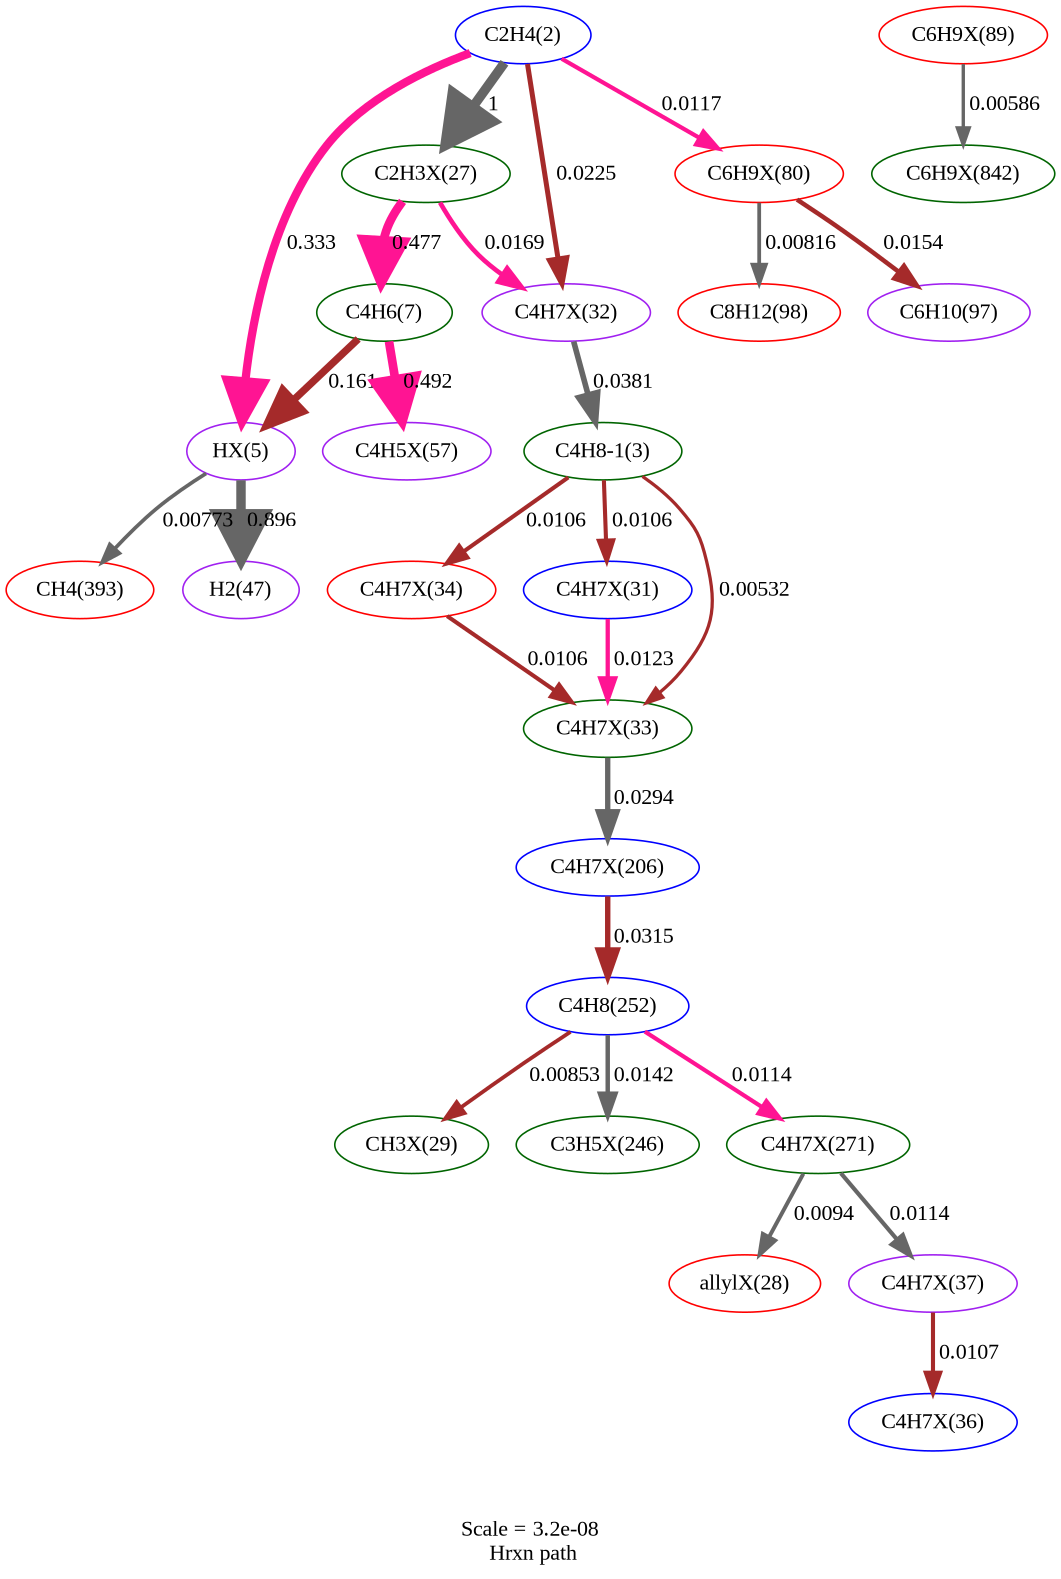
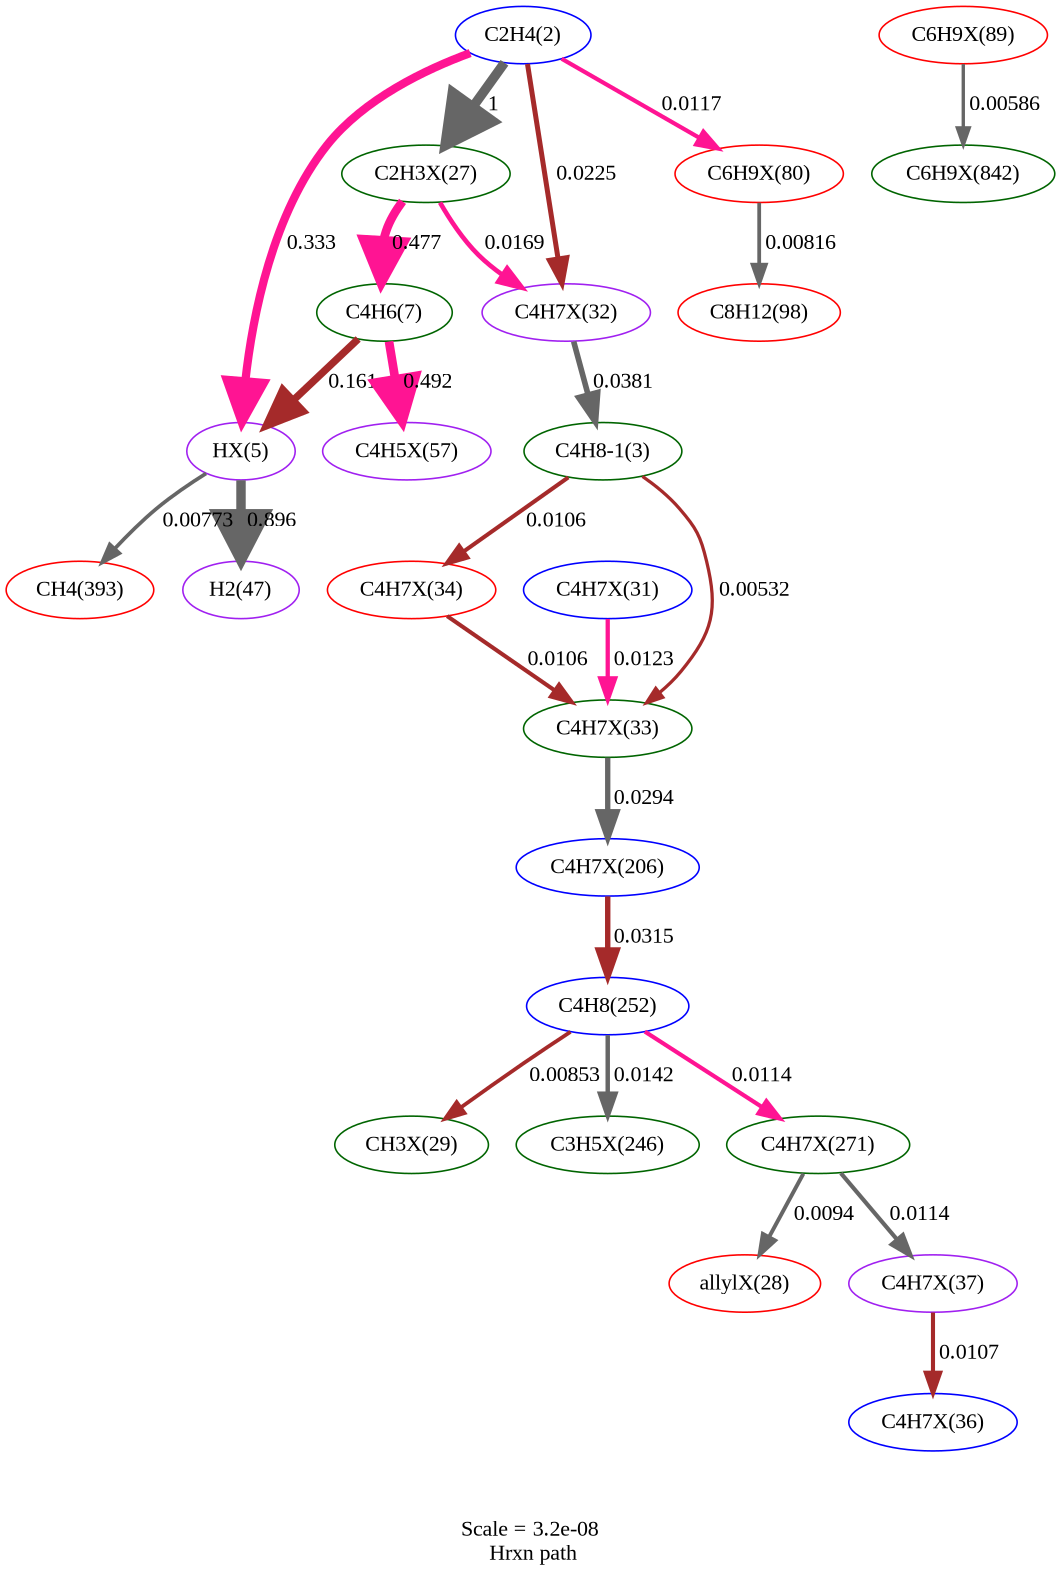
node "C6H10(97)": removed
edge "C4H8-1(3)" -> "C4H7X(31)": removed, label "0.0106"
